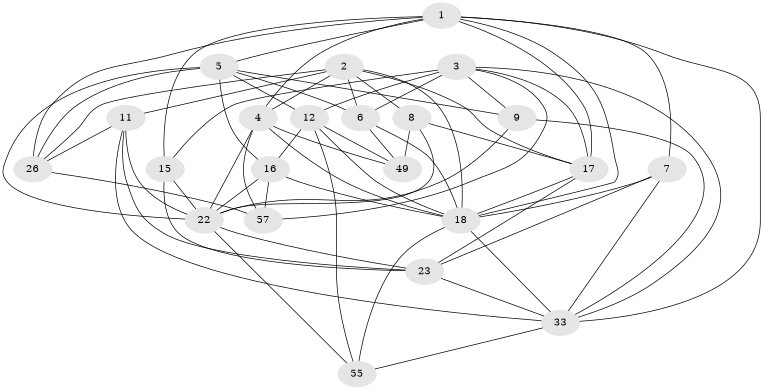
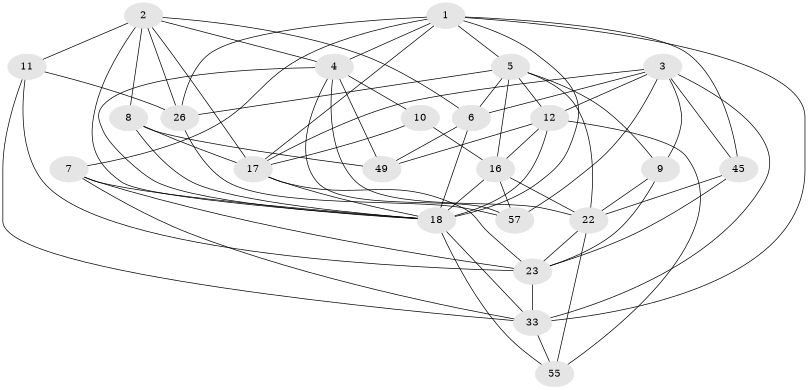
node "10": added
node "15": label "15" -> "45"
edge "11" -- "22": removed
edge "9" -- "33": now "9" -- "23"
edge "8" -- "22": now "8" -- "18"
